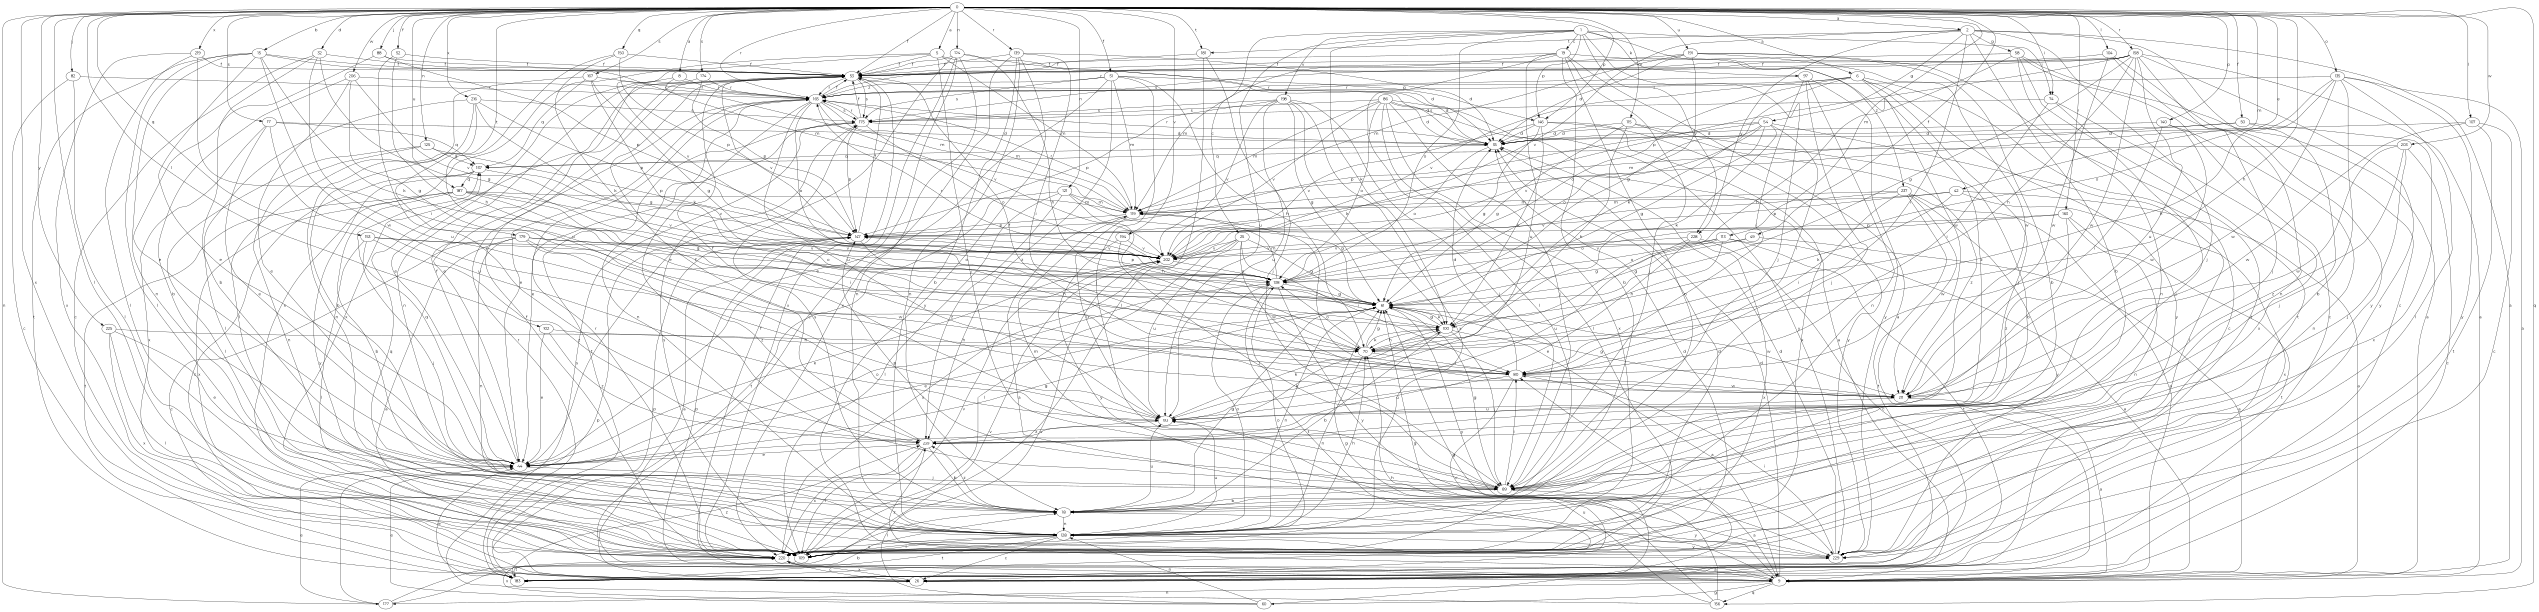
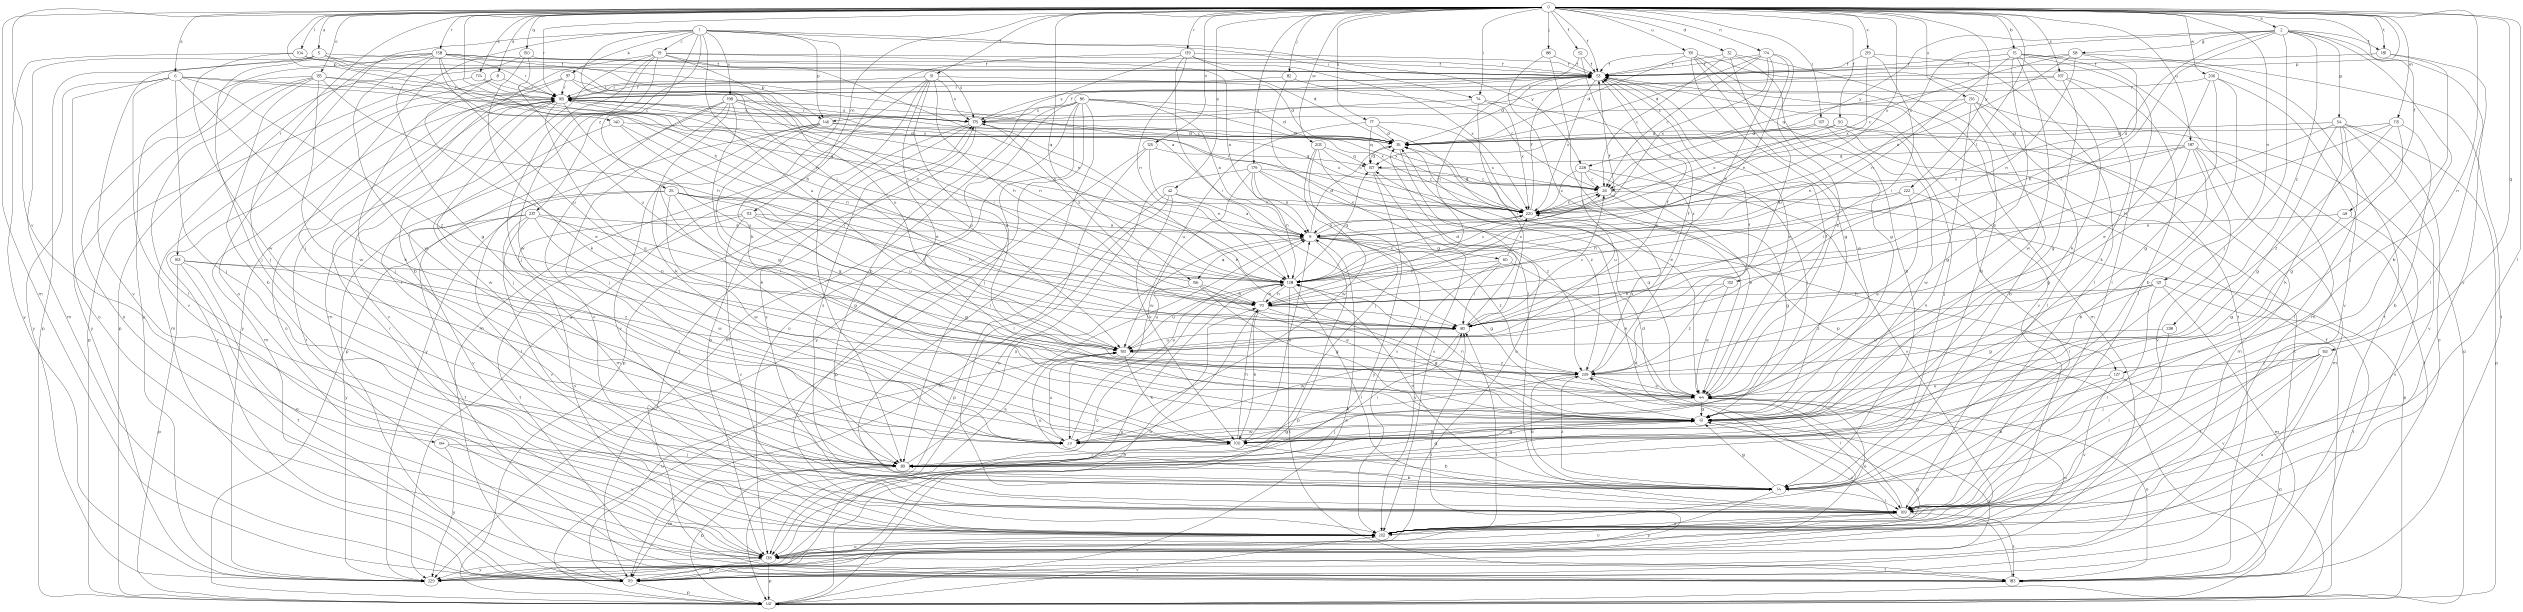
edge "157" -> "187": reversed
edge "237" -> "119": now "237" -> "109"
edge "1" -> "80": added, label "i"
node "225": label "225" -> "222"
node "238": added
edge "61" -> "44": now "156" -> "44"
node "18": label "18" -> "14"
